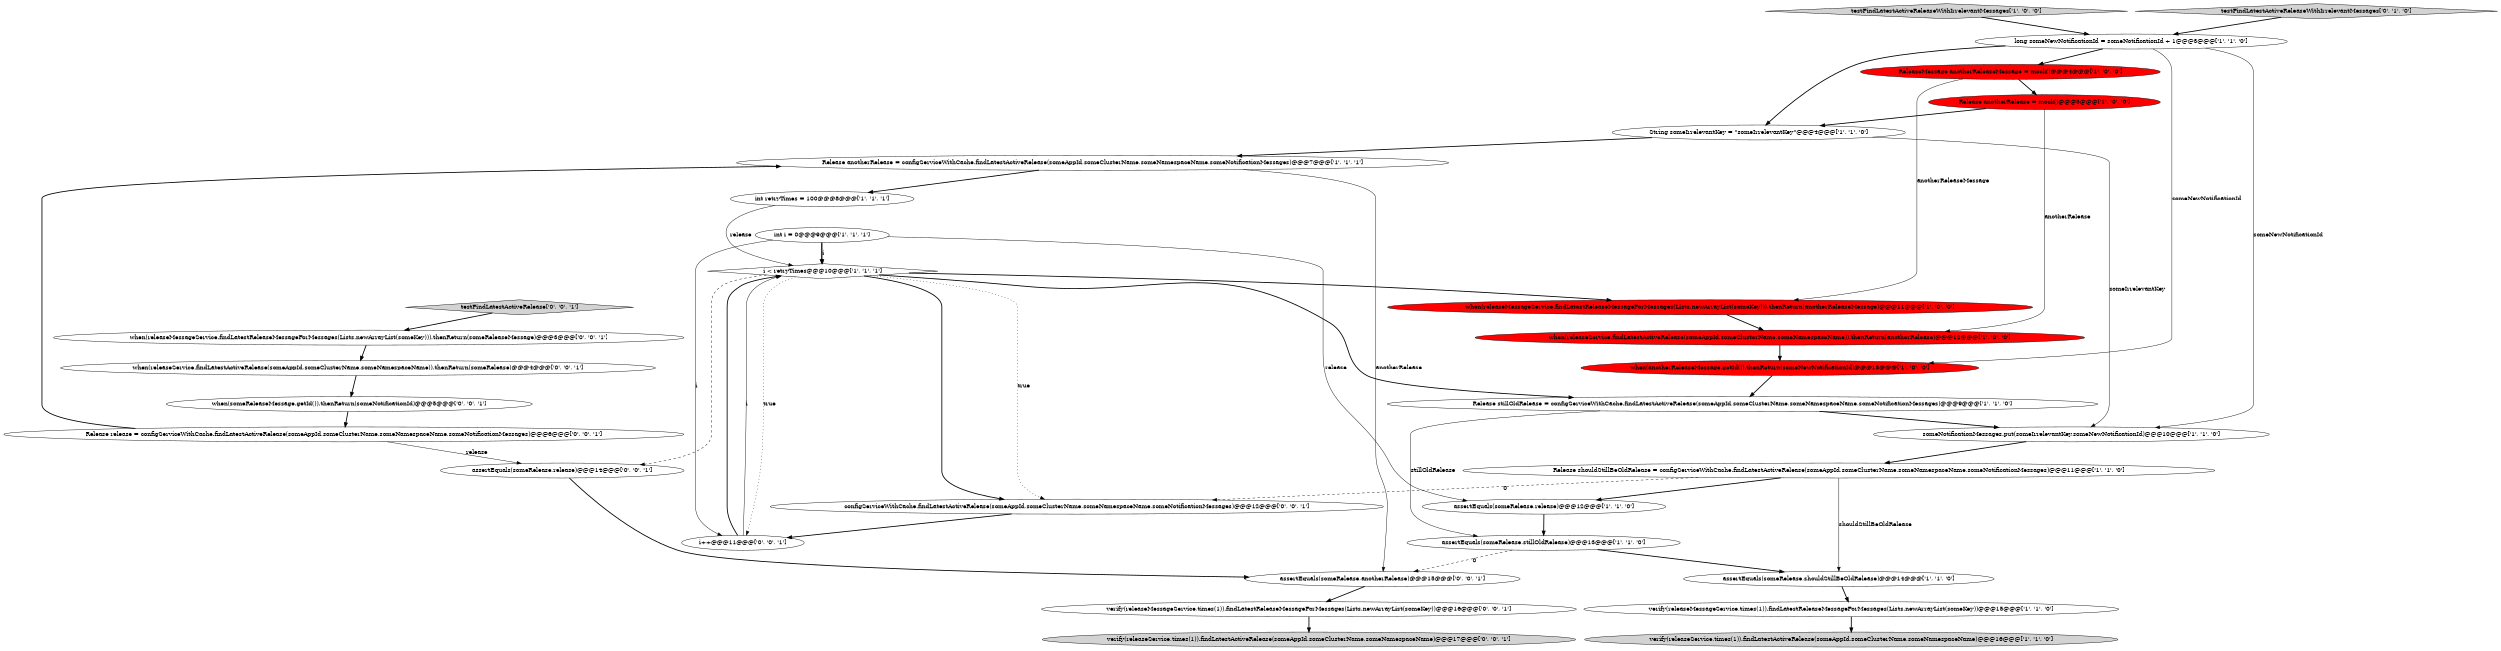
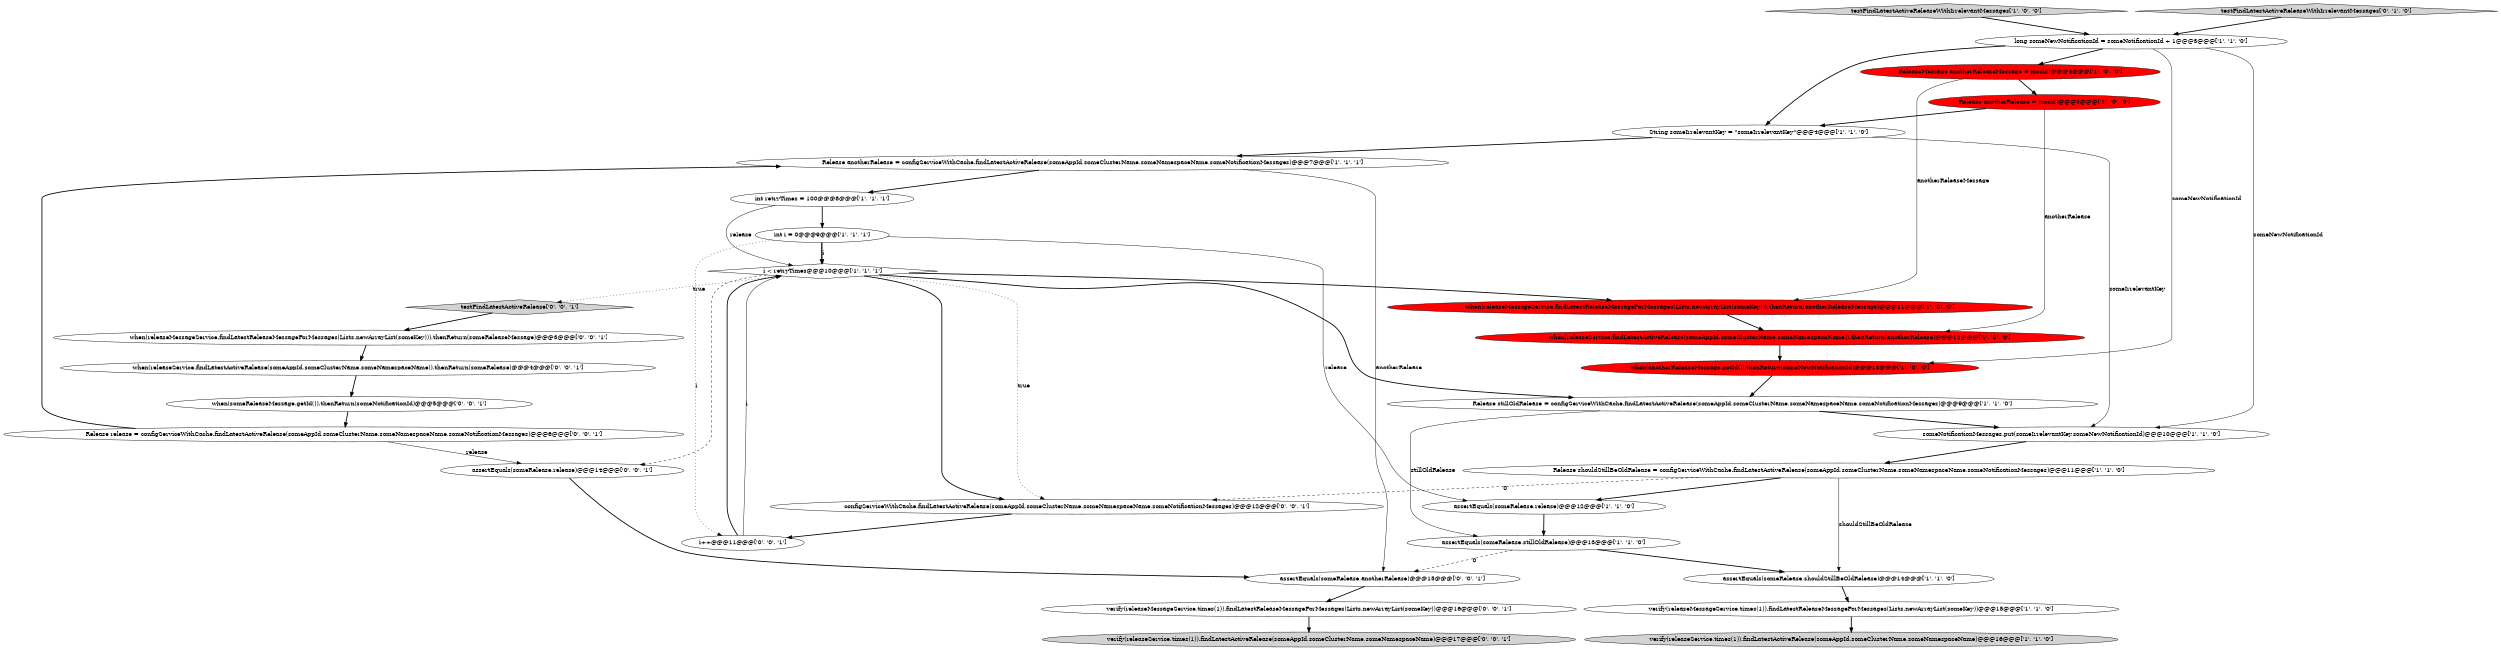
edge "int retryTimes = 100@@@8@@@['1', '1', '1']" -> "int i = 0@@@9@@@['1', '1', '1']": added
edge "int i = 0@@@9@@@['1', '1', '1']" -> "i++@@@11@@@['0', '0', '1']": style solid -> dotted
edge "i < retryTimes@@@10@@@['1', '1', '1']" -> "i++@@@11@@@['0', '0', '1']": now "i < retryTimes@@@10@@@['1', '1', '1']" -> "testFindLatestActiveRelease['0', '0', '1']"
